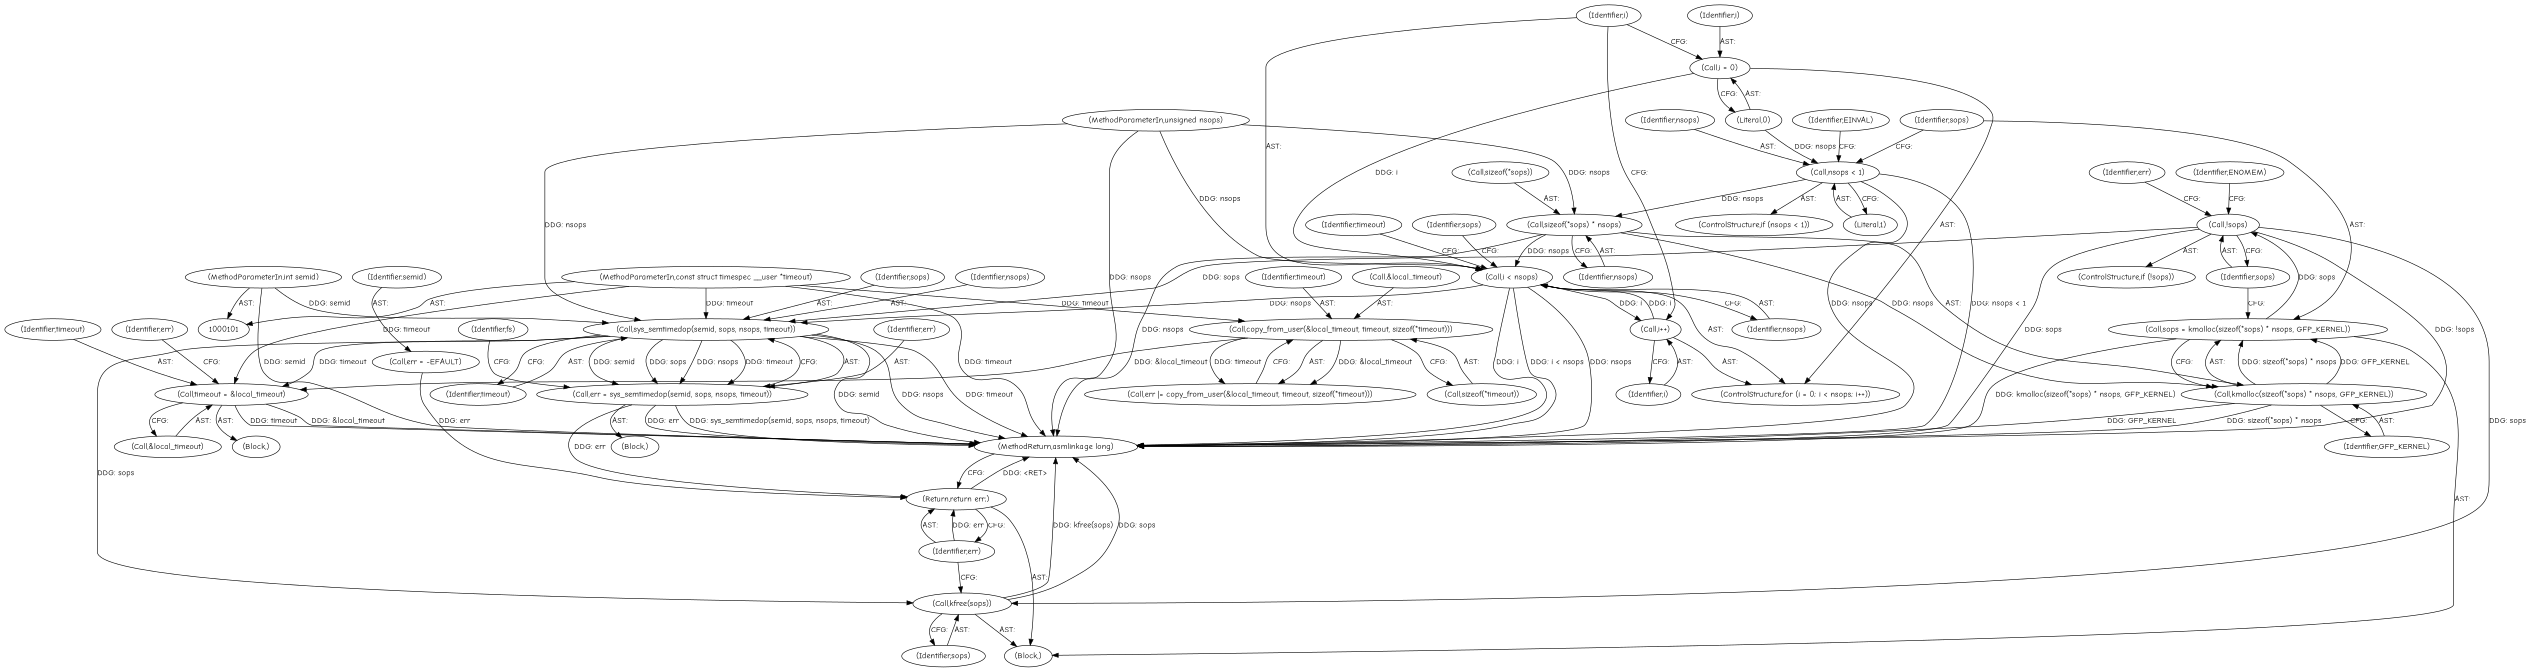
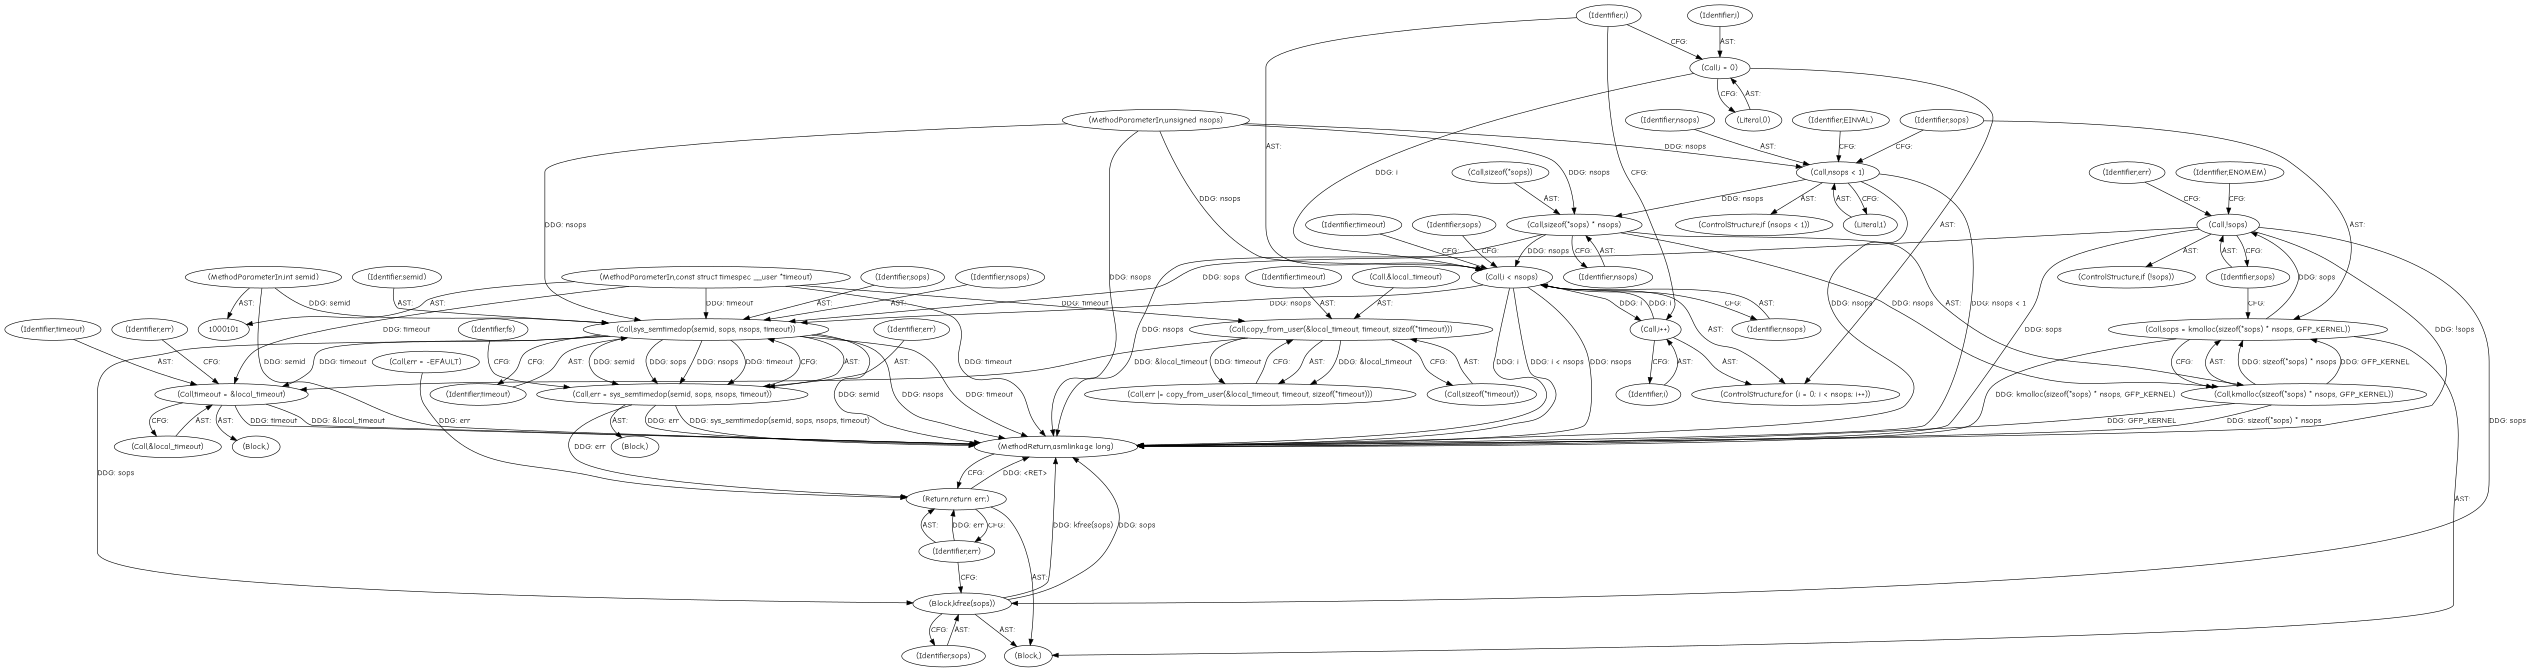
edge "(Literal,0)" -> "(Call,nsops < 1)": now "(MethodParameterIn,unsigned nsops)" -> "(Call,nsops < 1)"
edge "(Identifier,semid)" -> "(Call,err = -EFAULT)": now "(Identifier,semid)" -> "(Call,sys_semtimedop(semid, sops, nsops, timeout))"
node "(Identifier,GFP_KERNEL)": removed
node "(Call,kfree(sops))": label "(Call,kfree(sops))" -> "(Block,kfree(sops))"
